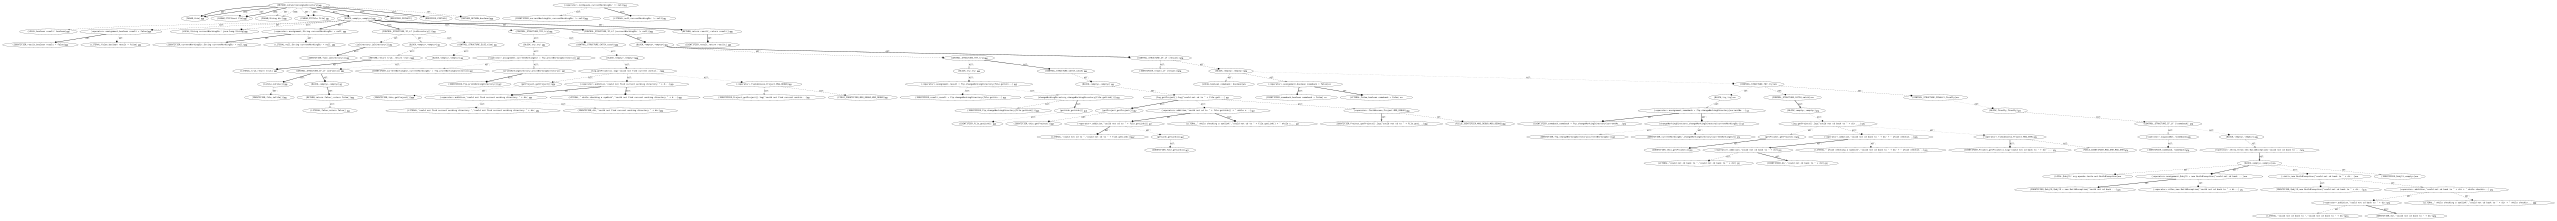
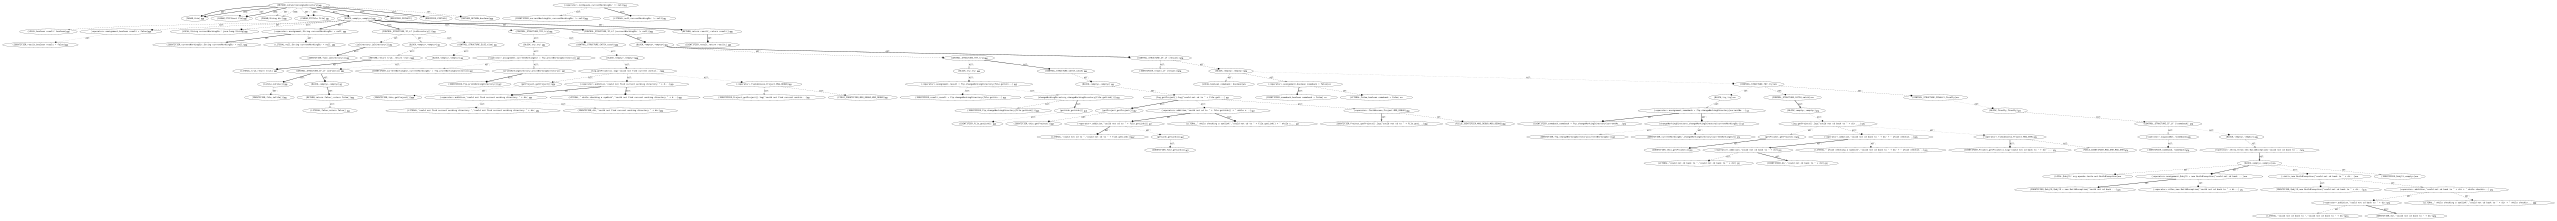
edge "(<operator>.assignment,boolean result = false)" -> "(IDENTIFIER,result,boolean result = false)": style bold -> dotted
node "(LITERAL,false,boolean result = false)": removed
edge "(<operator>.assignment,boolean comeback = false)" -> "(LITERAL,false,boolean comeback = false)": style bold -> dashed
